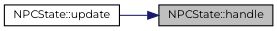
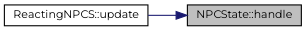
node "NPCState::update": label "NPCState::update" -> "ReactingNPCS::update"
